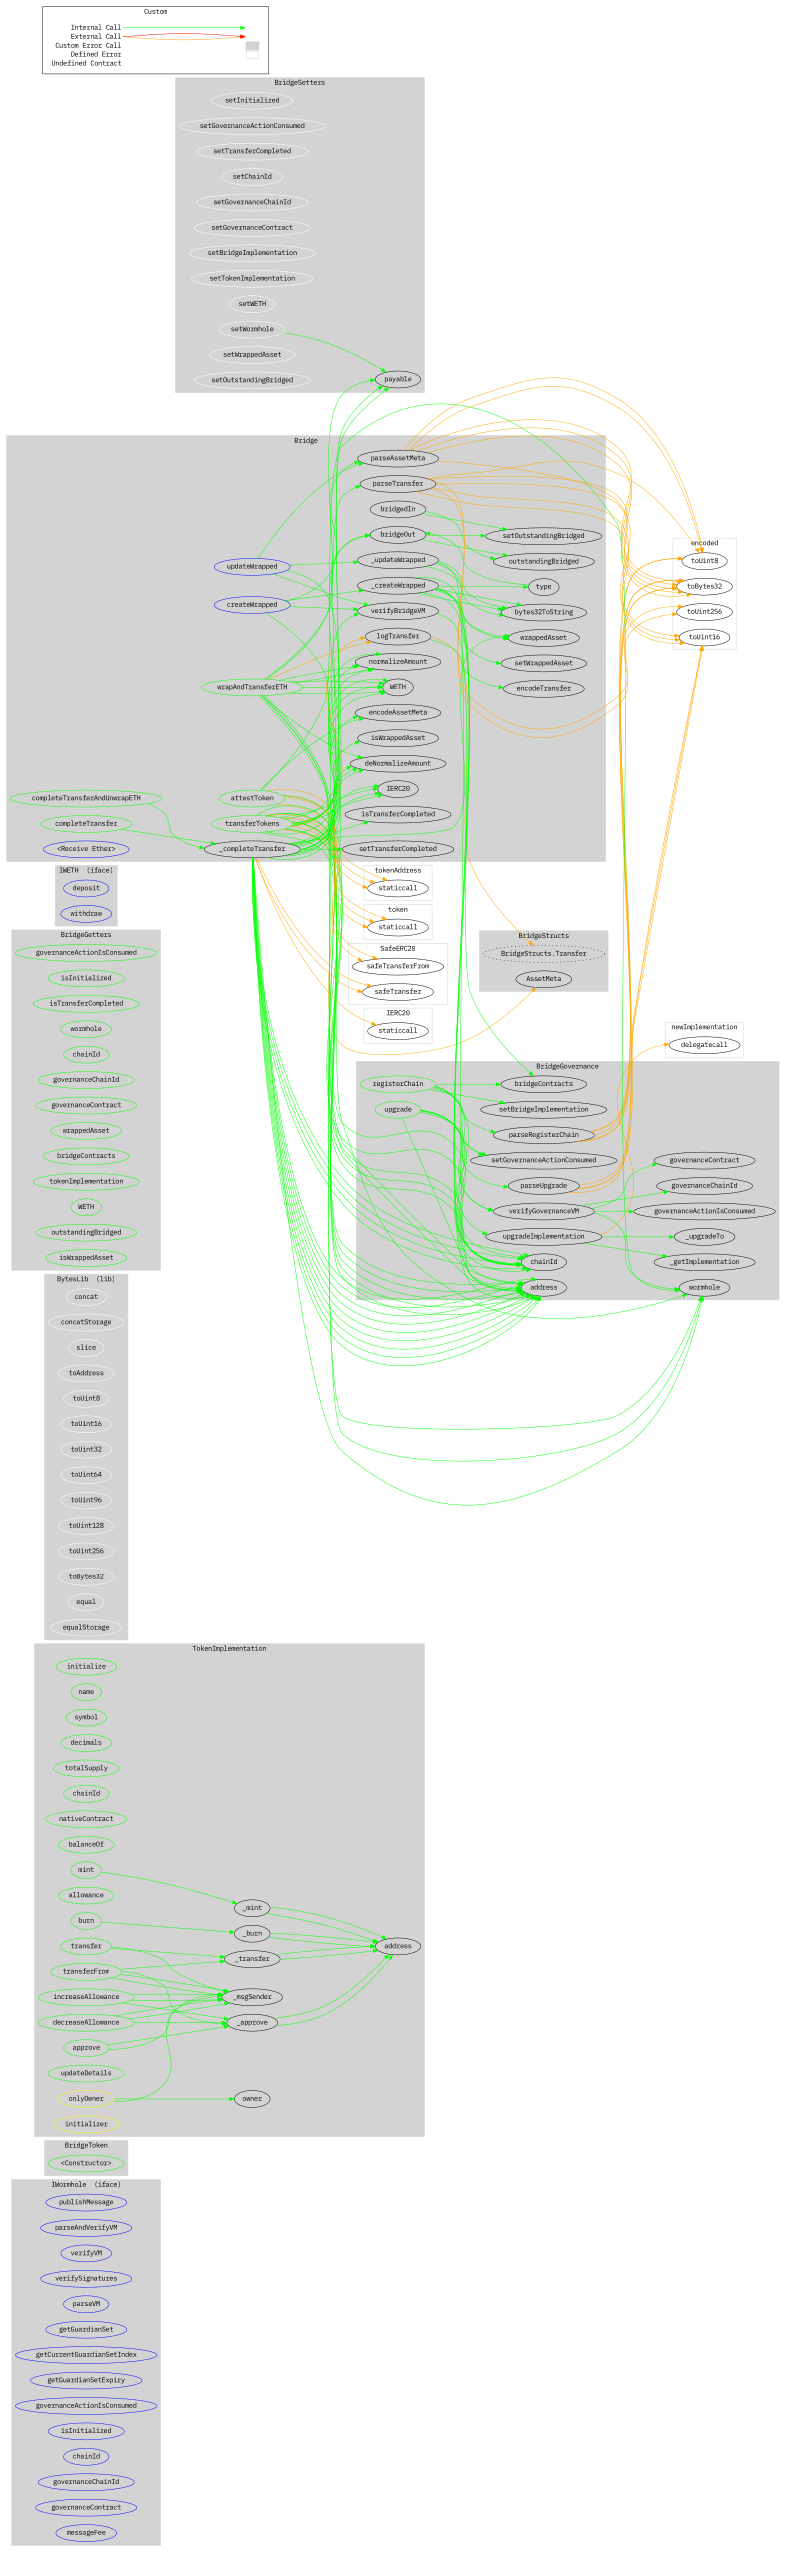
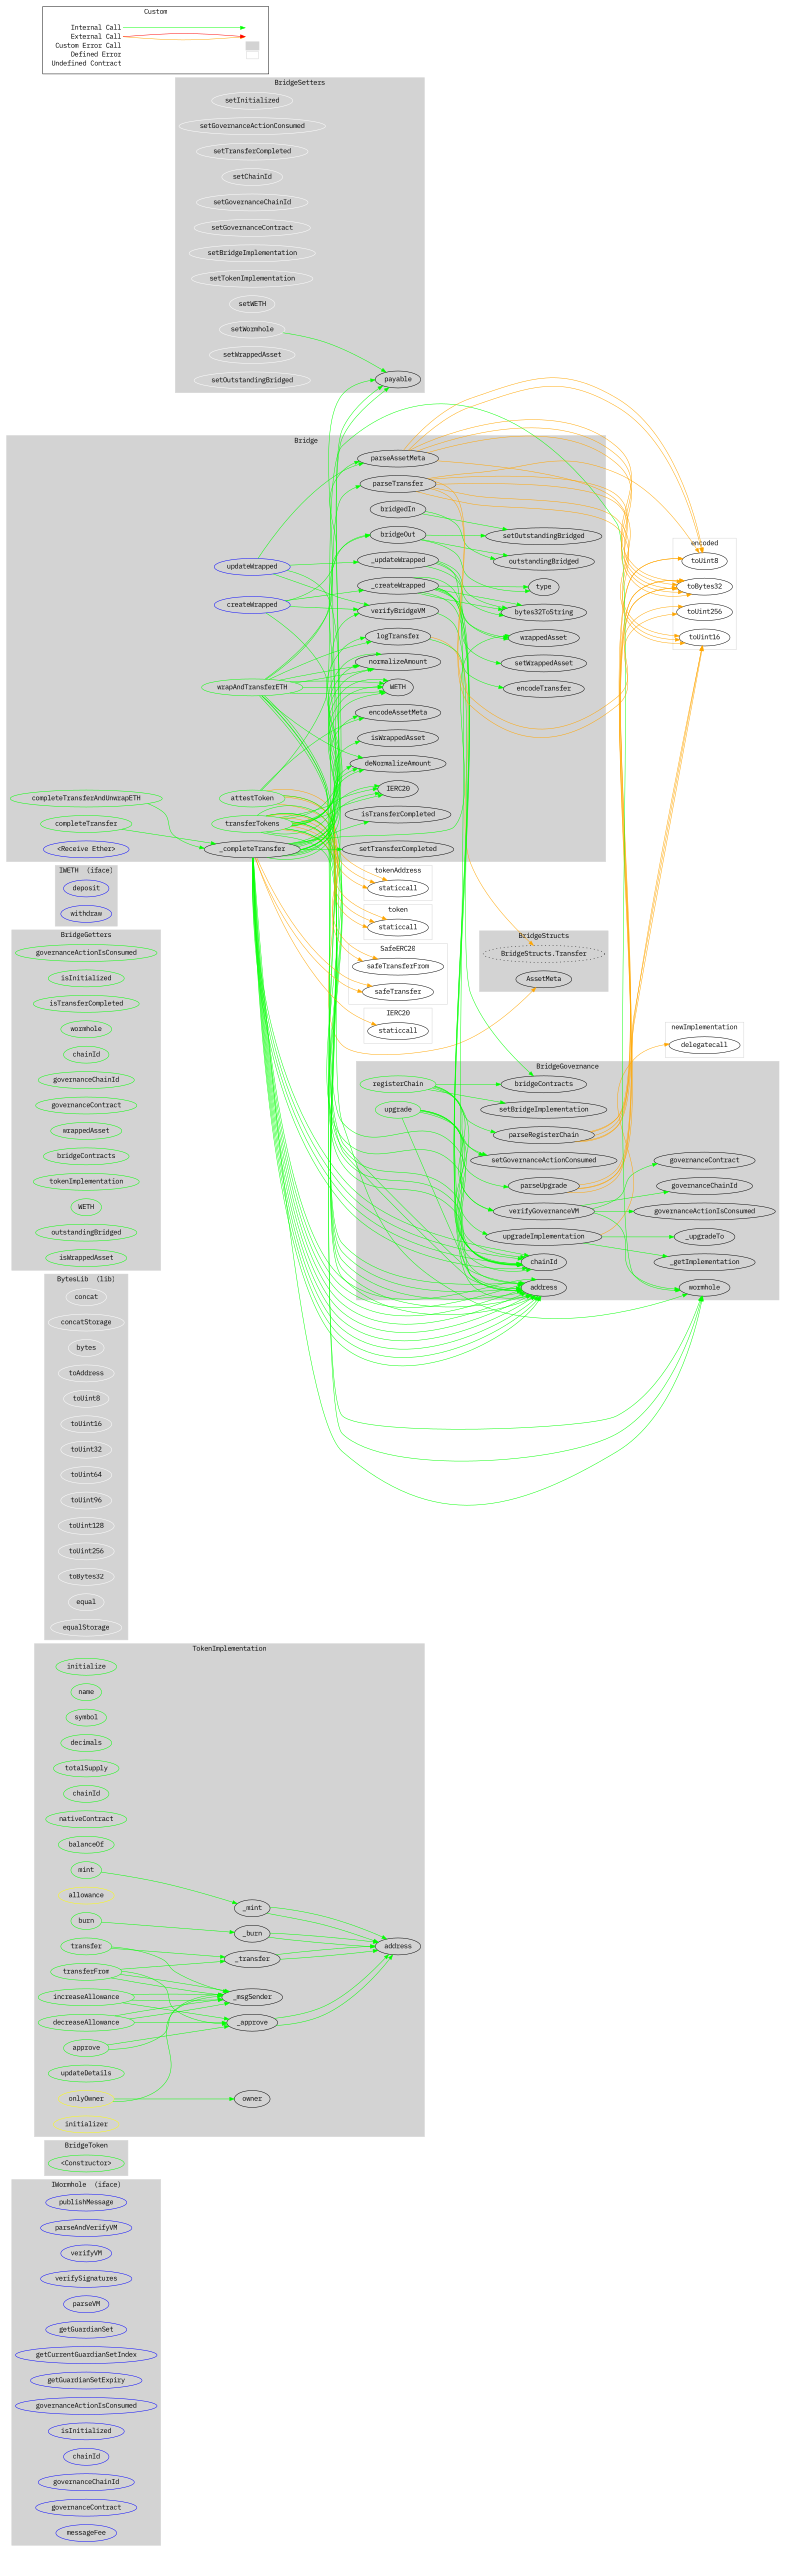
edge "type" -> "bridgeOut": reversed
edge "wrapAndTransferETH" -> "logTransfer": color orange -> green
edge "transferTokens" -> "logTransfer": color orange -> green
node "slice": label "slice" -> "bytes"
node "allowance": color green -> yellow
